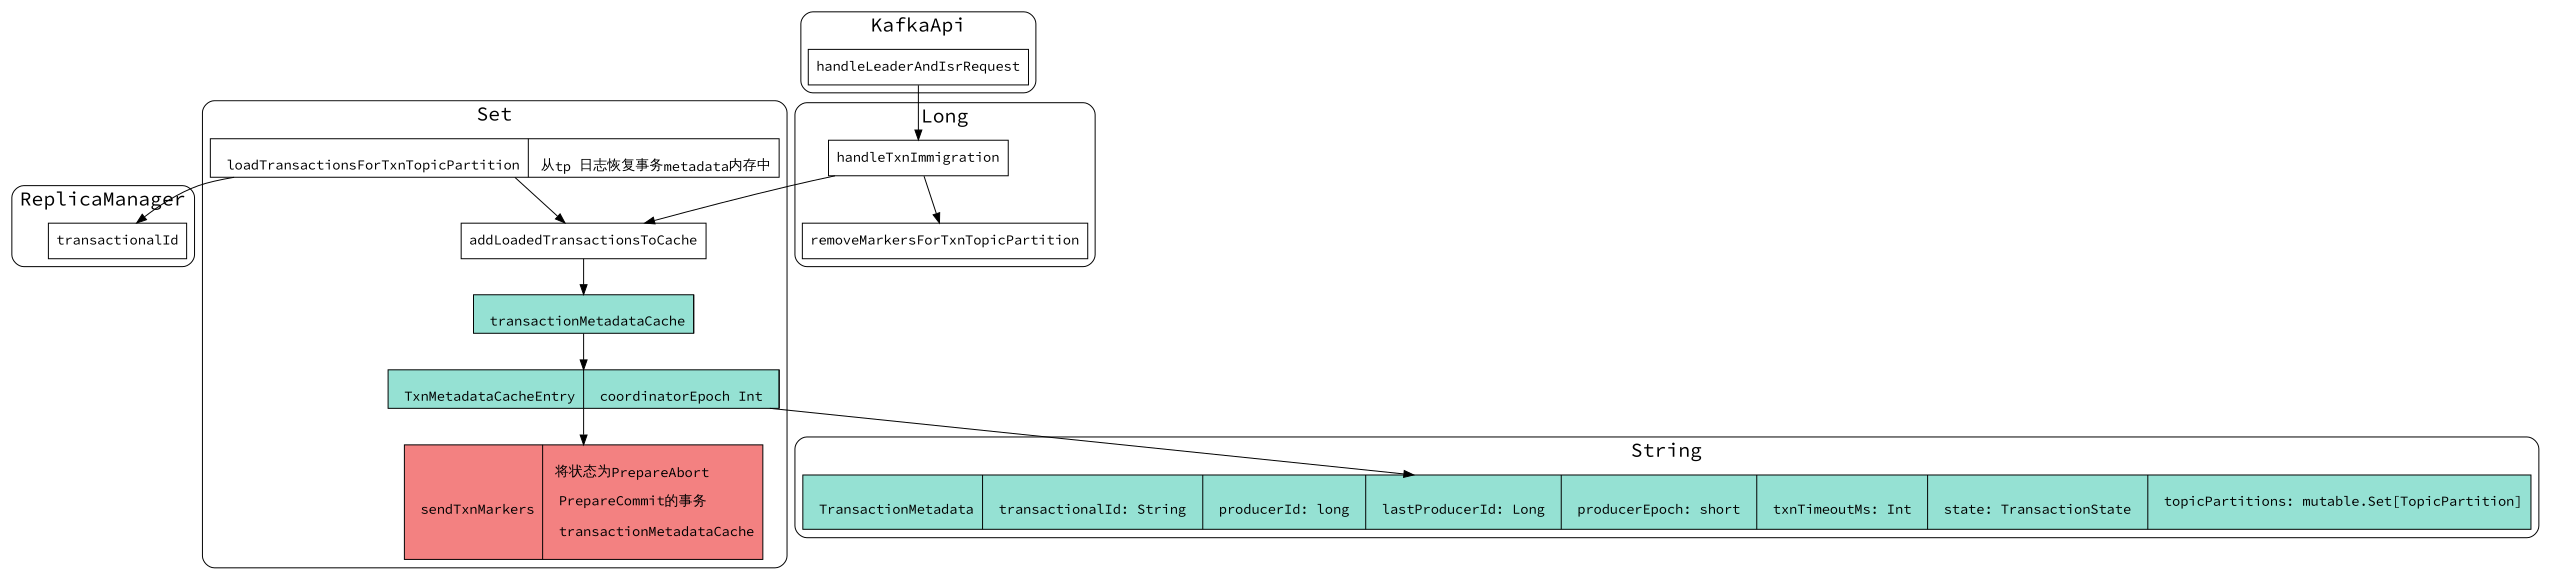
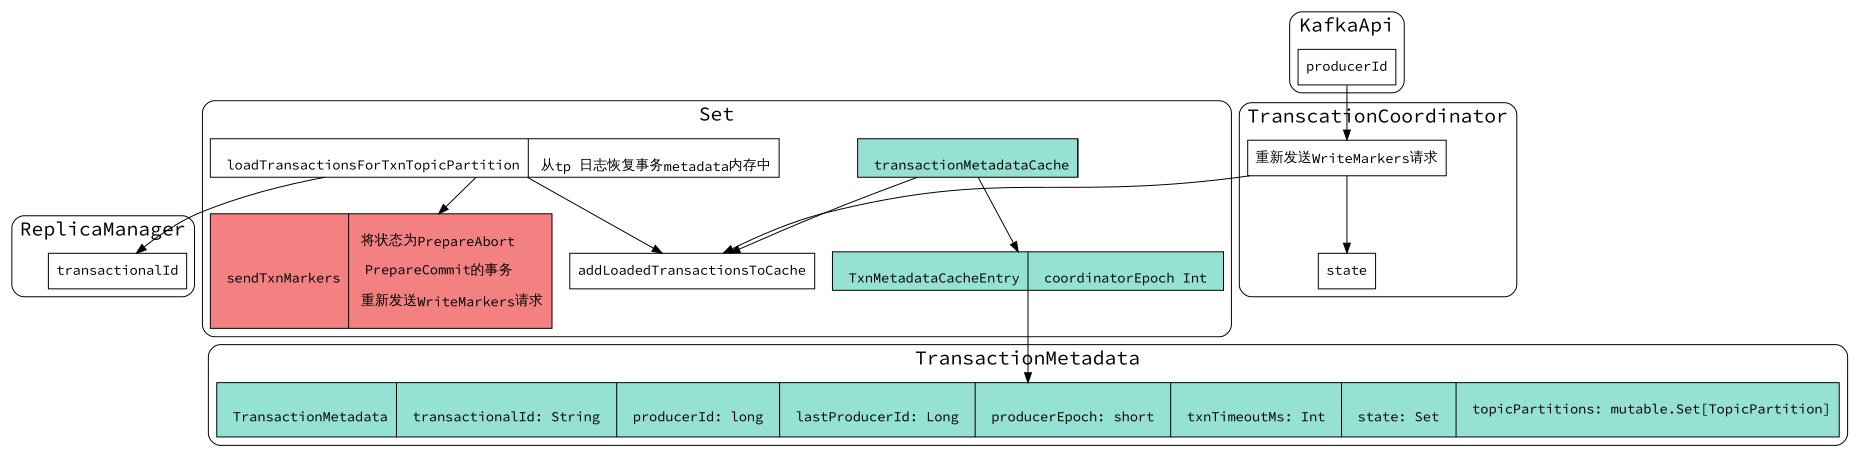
node "handleLeaderAndIsrRequest": label "handleLeaderAndIsrRequest" -> "producerId"
cluster "Long": label "Long" -> "TranscationCoordinator"
node "handleTxnImmigration": label "handleTxnImmigration" -> "重新发送WriteMarkers请求"
node "removeMarkersForTxnTopicPartition": label "removeMarkersForTxnTopicPartition" -> "state"
edge "addLoadedTransactionsToCache" -> "transactionMetadataCache": reversed
edge "TxnMetadataCacheEntry" -> "sendTxnMarkers": now "loadTransactionsForTxnTopicPartition" -> "sendTxnMarkers"
cluster "String": label "String" -> "TransactionMetadata"
node "TransactionMetadata": text "state: TransactionState" -> "state: Set"
node "sendTxnMarkers": text "transactionMetadataCache" -> "重新发送WriteMarkers请求"
